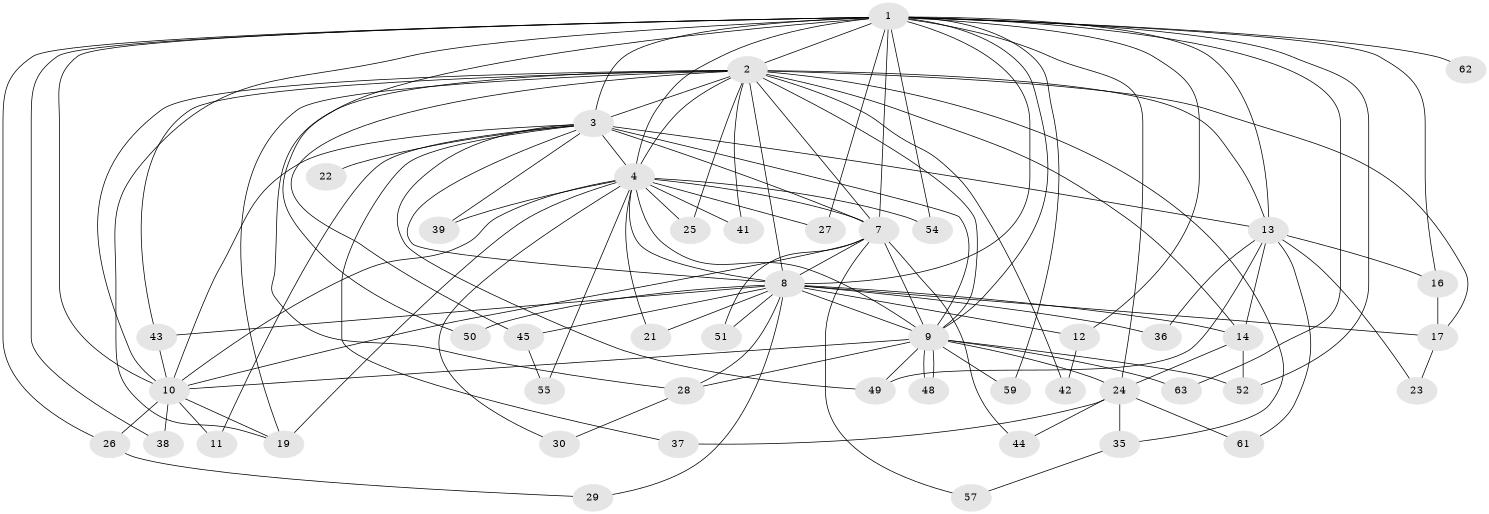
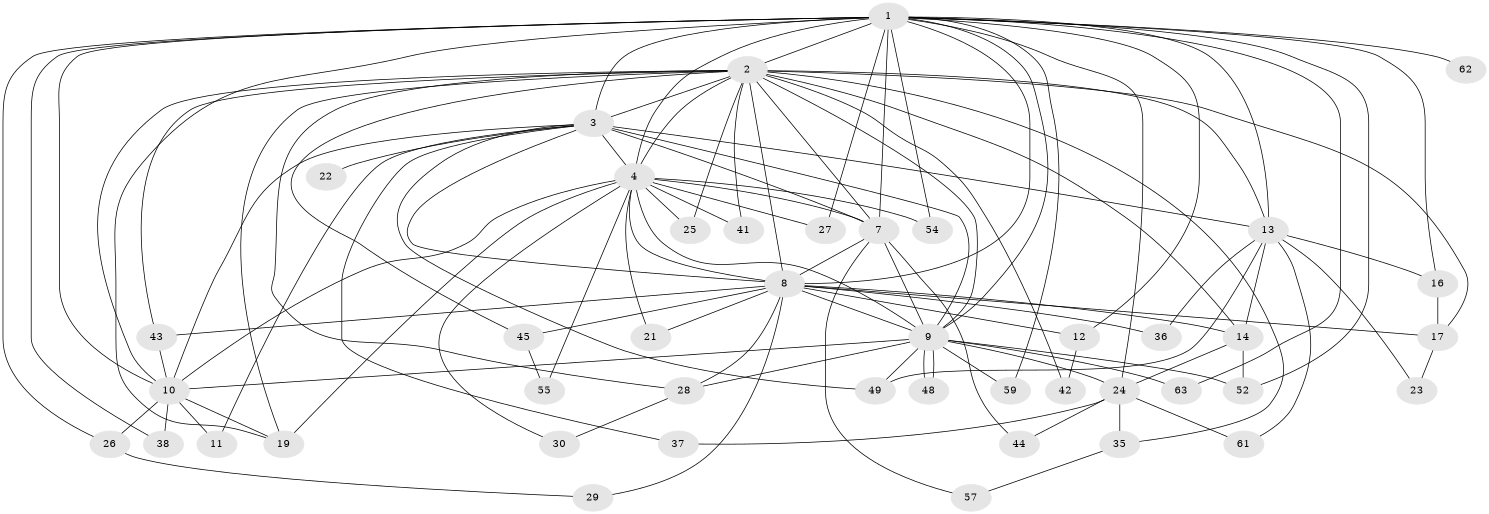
node "39": removed
edge "7" -- "10": removed
node "50": removed
node "51": removed
